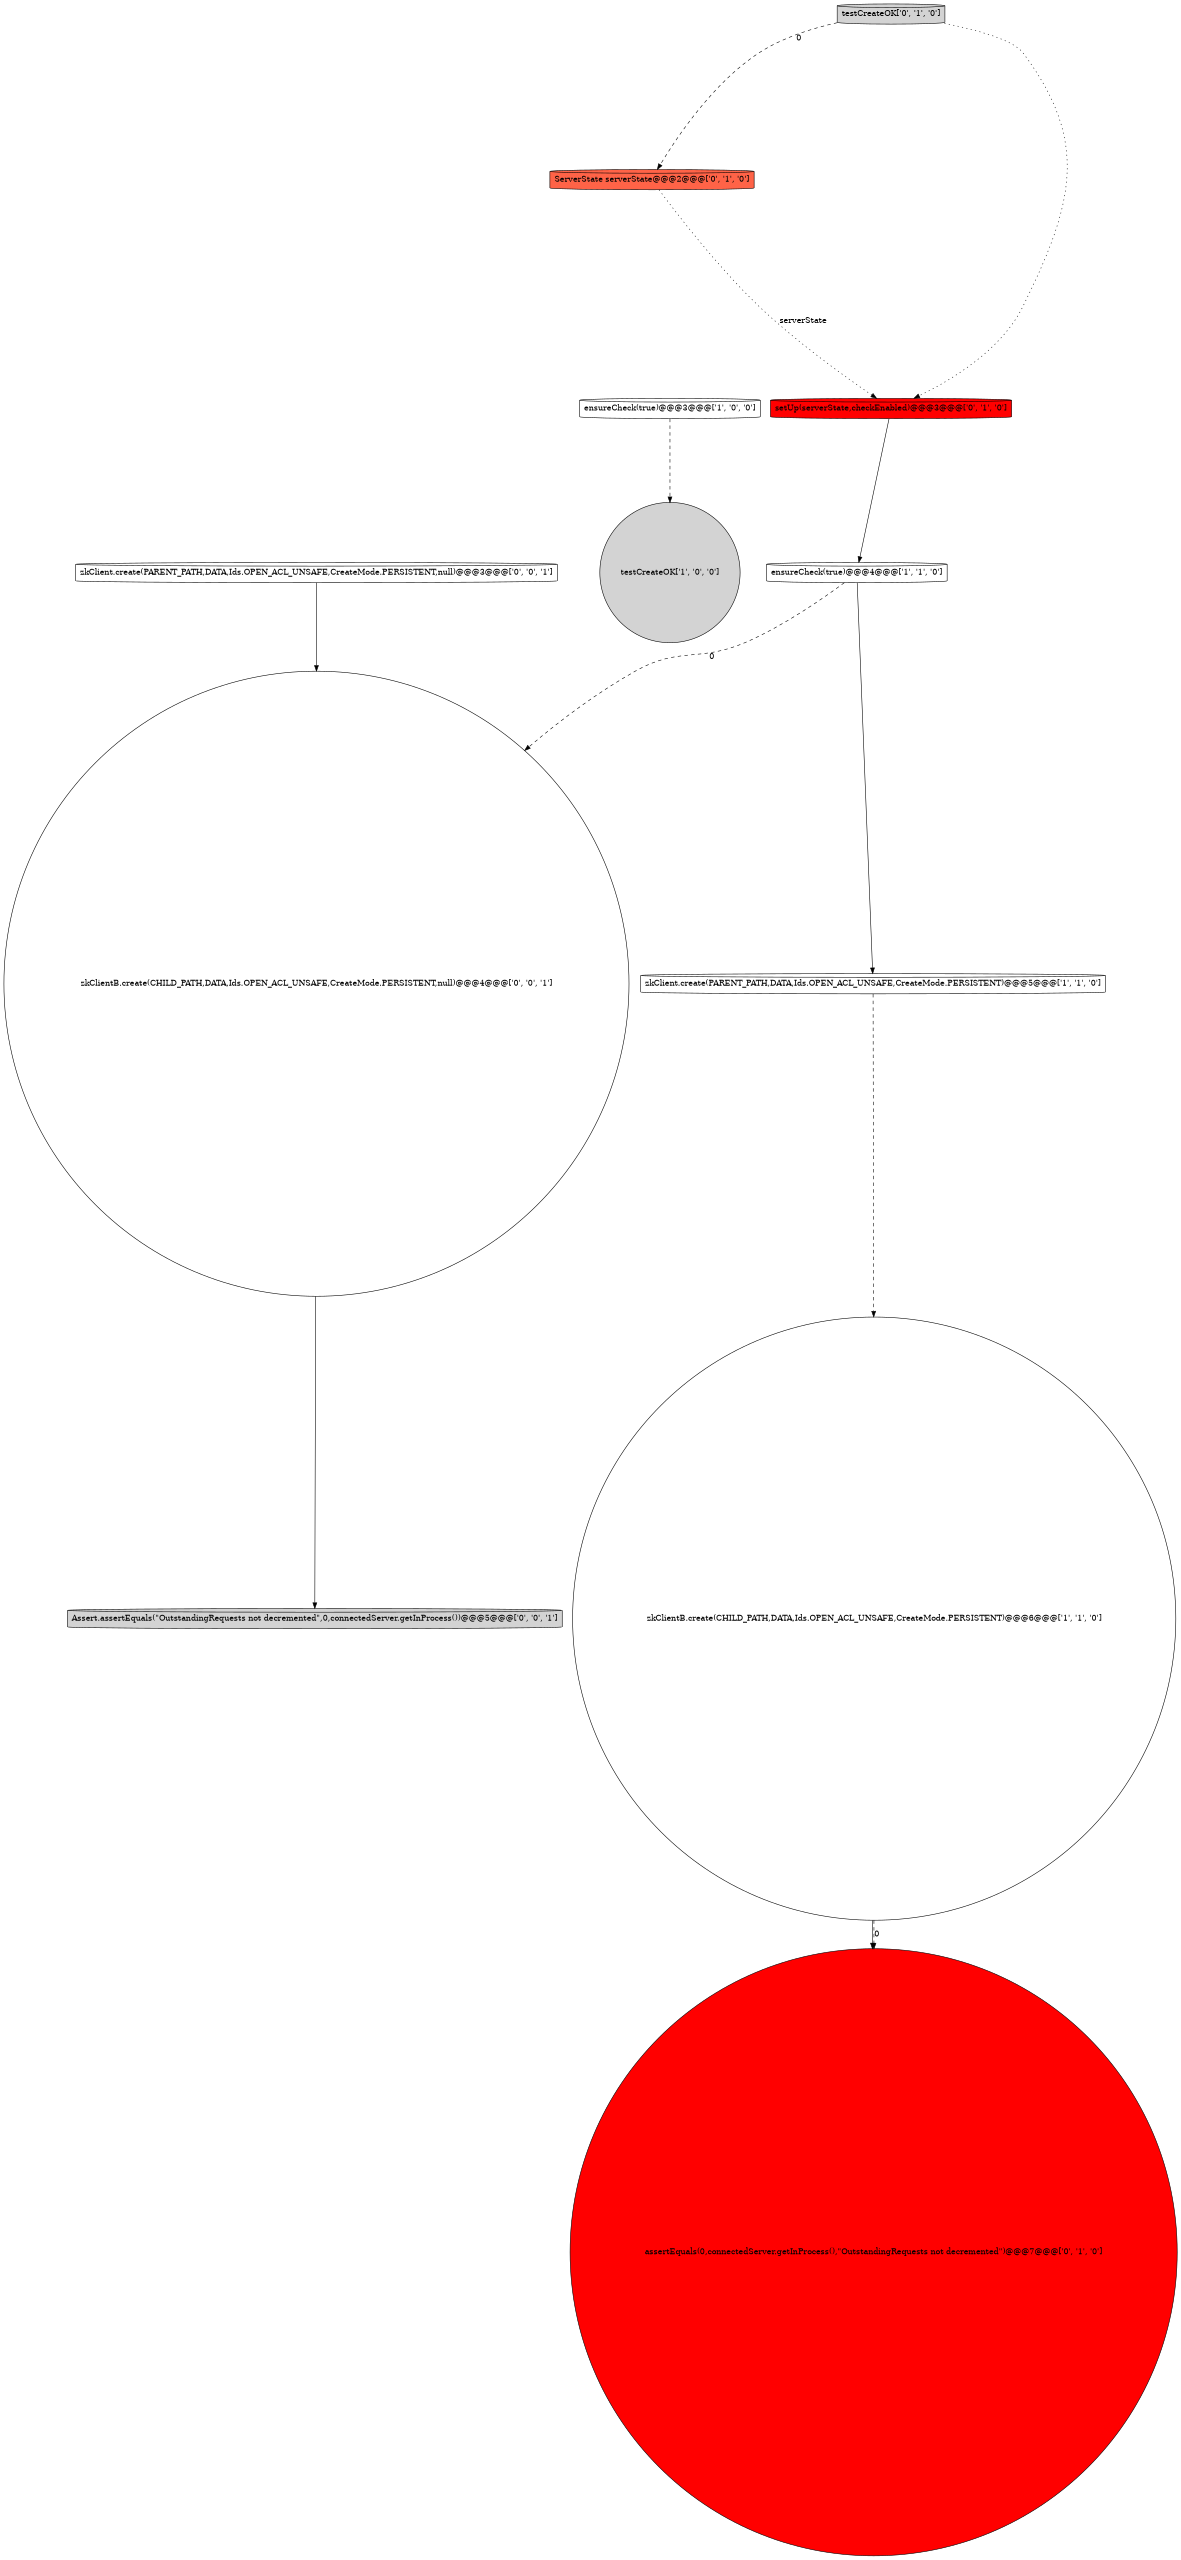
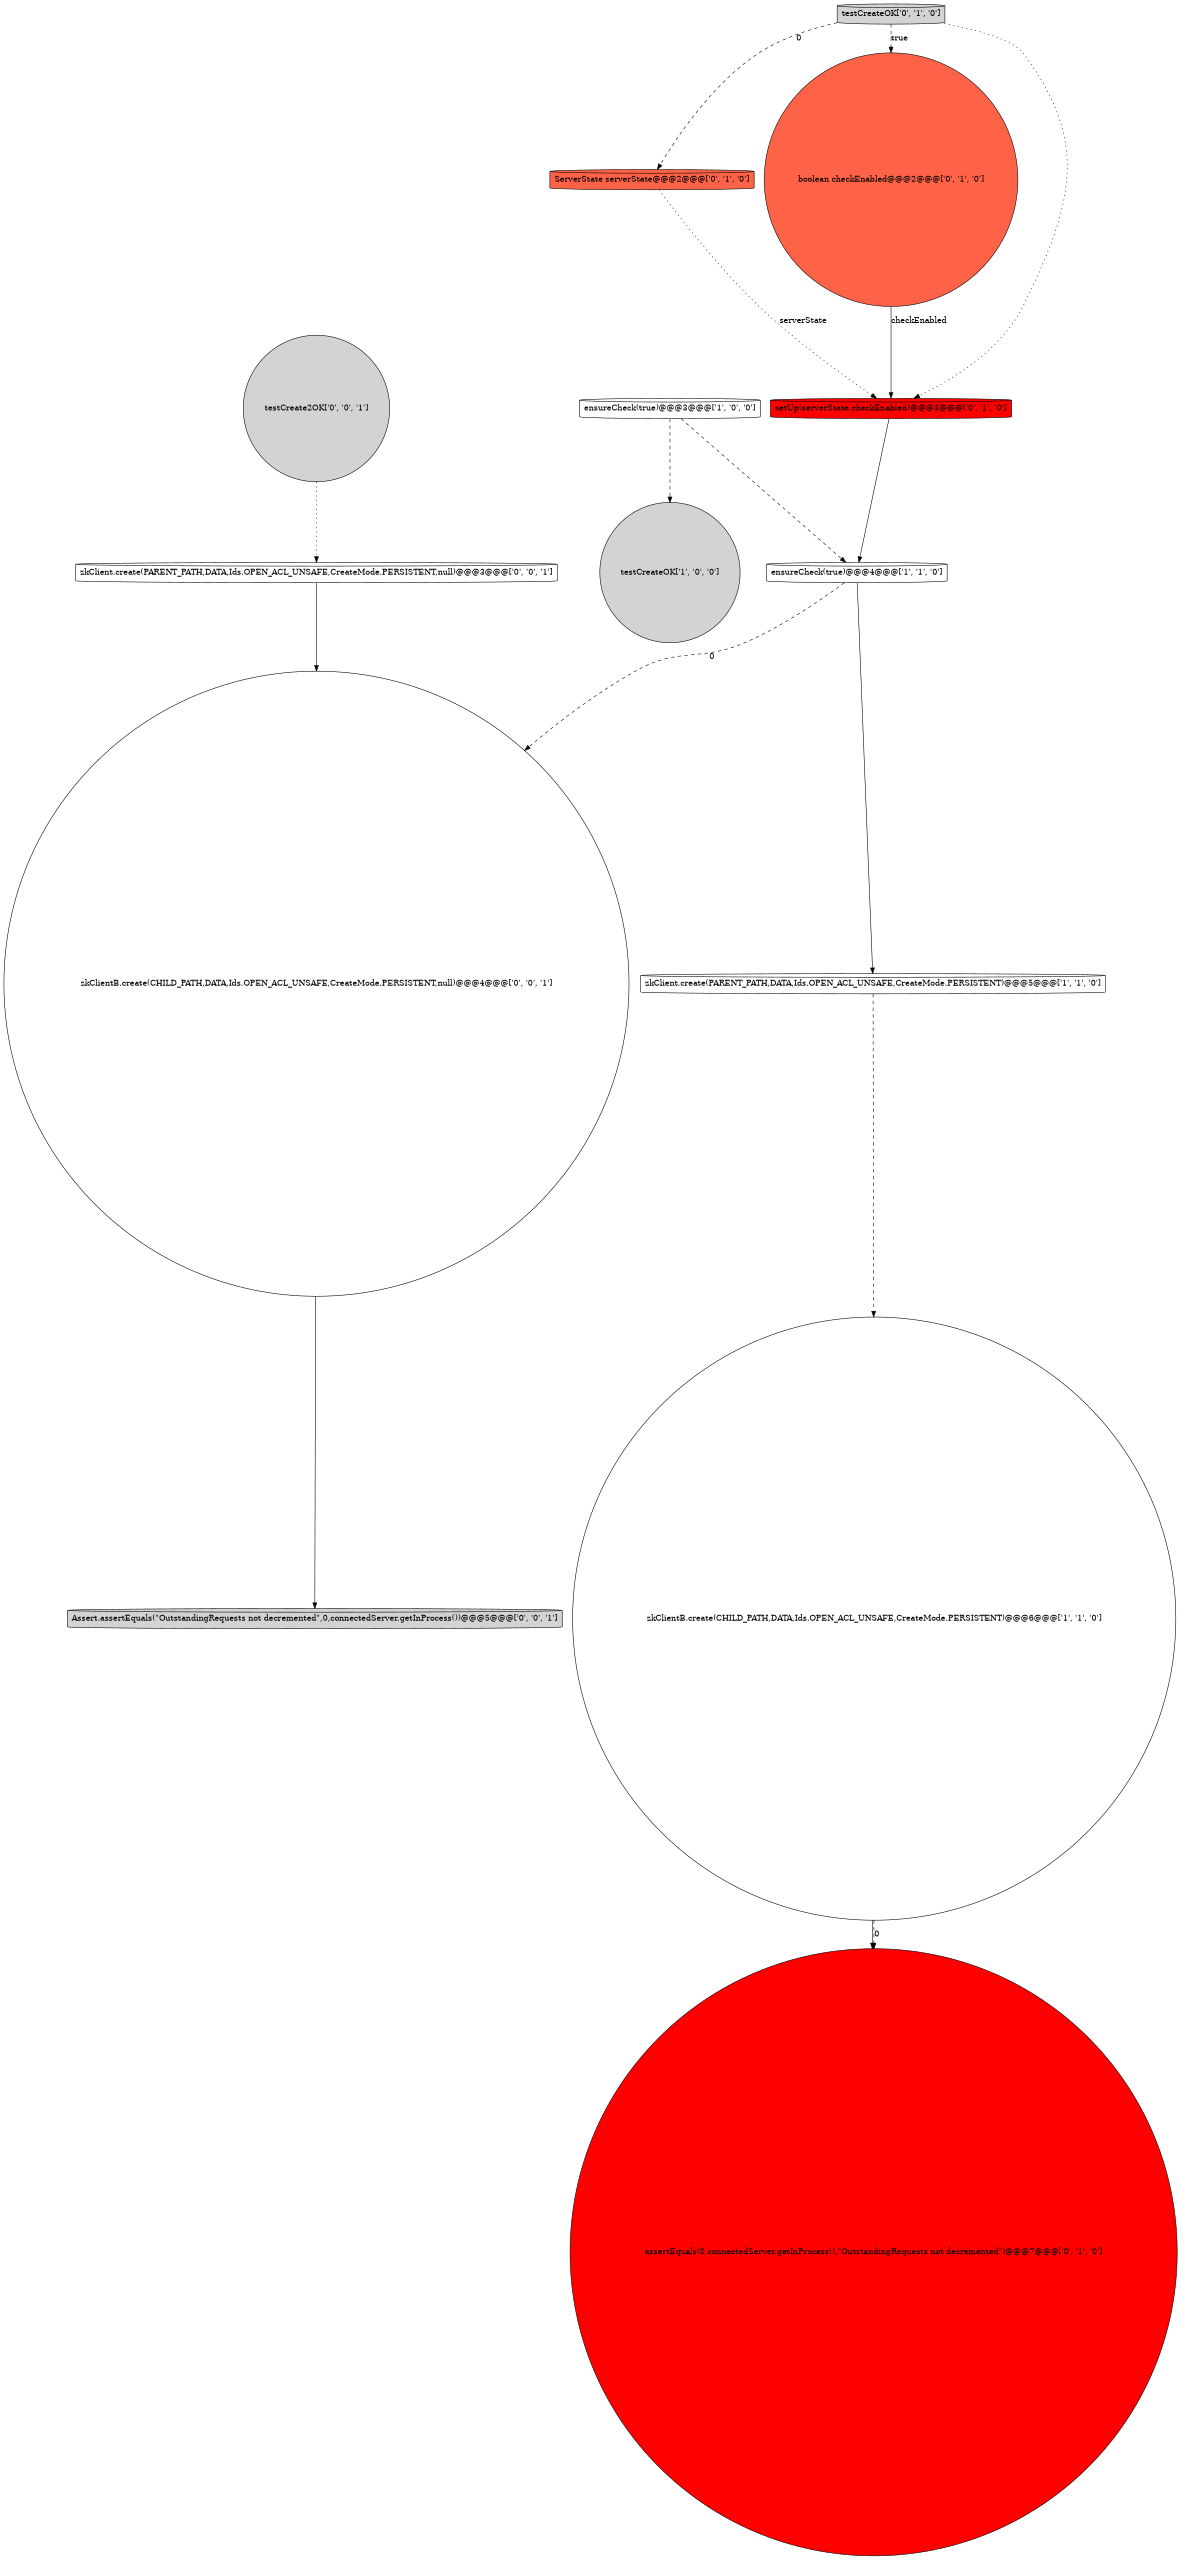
node "boolean checkEnabled@@@2@@@['0', '1', '0']": added
node "testCreate2OK['0', '0', '1']": added
edge "ensureCheck(true)@@@3@@@['1', '0', '0']" -> "ensureCheck(true)@@@4@@@['1', '1', '0']": added
